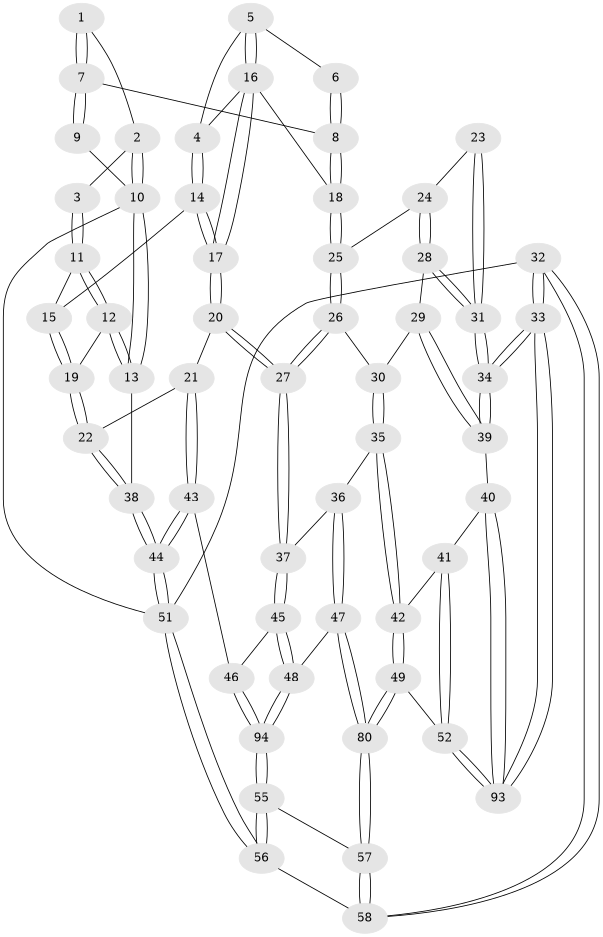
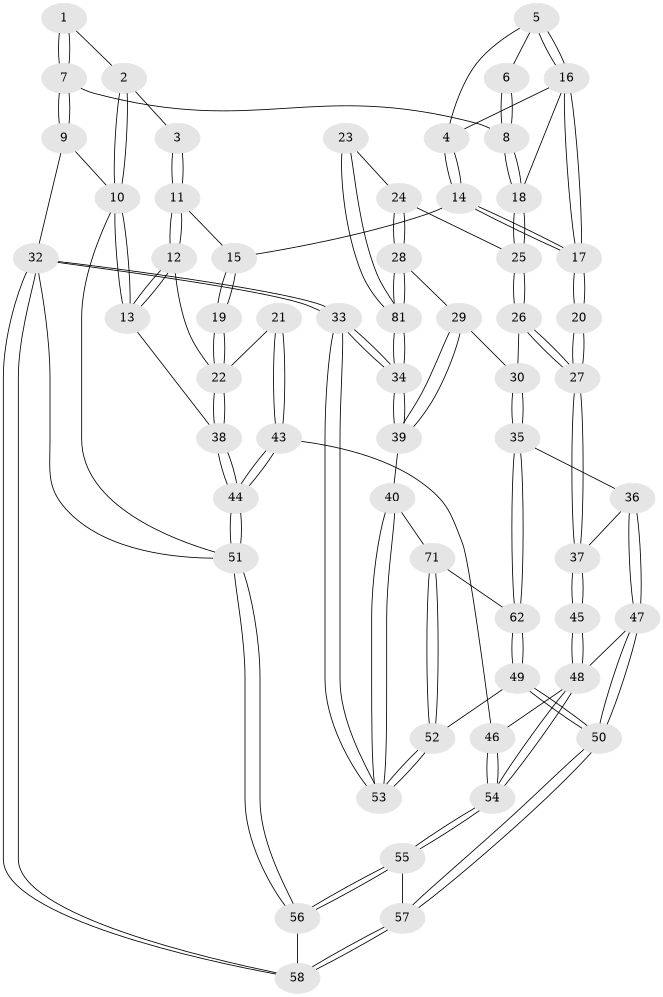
edge "9" -- "32": added
node "31": label "31" -> "81"
edge "12" -- "19": now "12" -- "22"
edge "20" -- "21": removed
node "41": label "41" -> "71"
node "42": label "42" -> "62"
edge "45" -- "46": now "48" -- "46"
node "94": label "94" -> "54"
node "80": label "80" -> "50"
node "93": label "93" -> "53"
